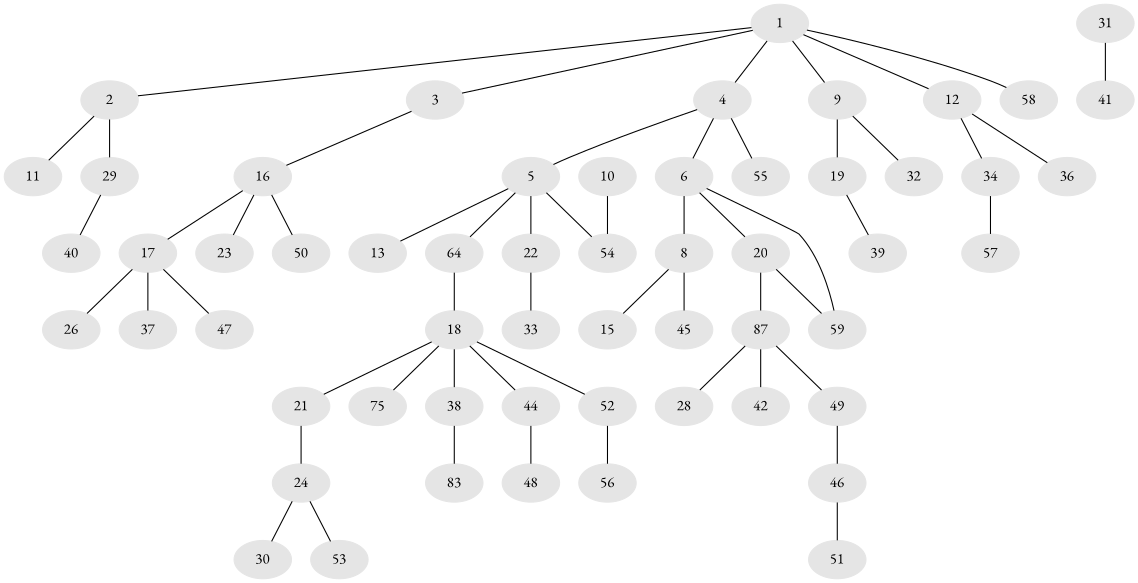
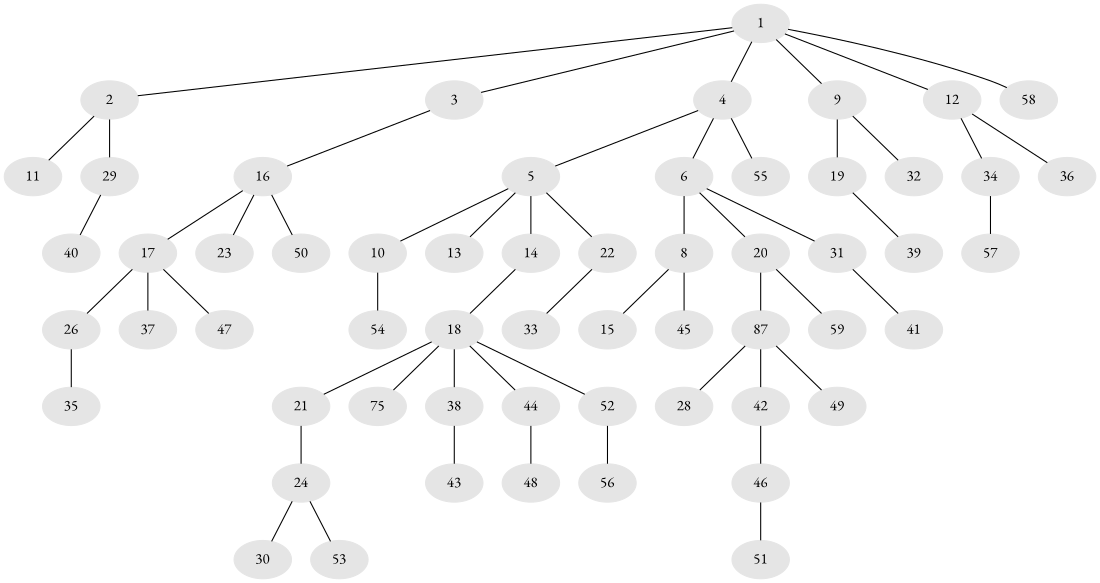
edge "5" -- "54": now "5" -- "10"
edge "6" -- "59": now "6" -- "31"
node "64": label "64" -> "14"
node "35": added
edge "49" -- "46": now "42" -- "46"
node "83": label "83" -> "43"
